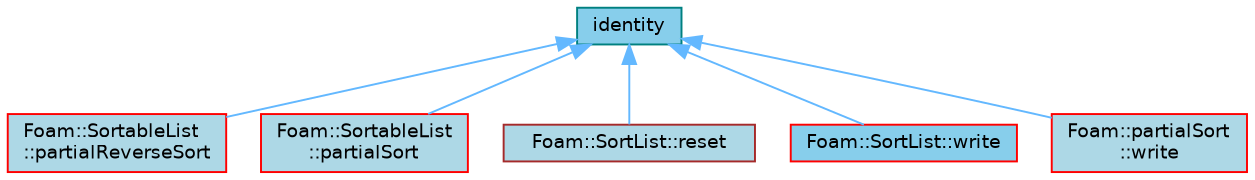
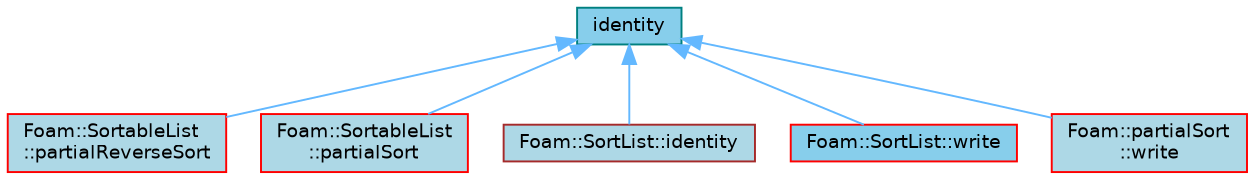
node "Foam::SortList::reset": label "Foam::SortList::reset" -> "Foam::SortList::identity"
